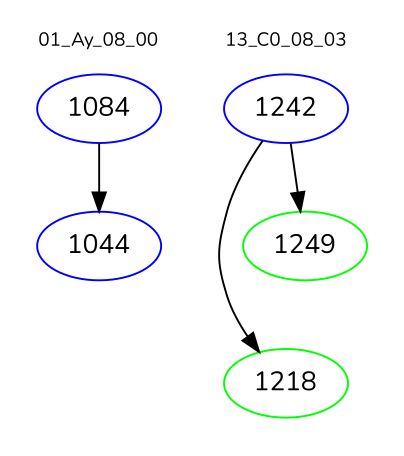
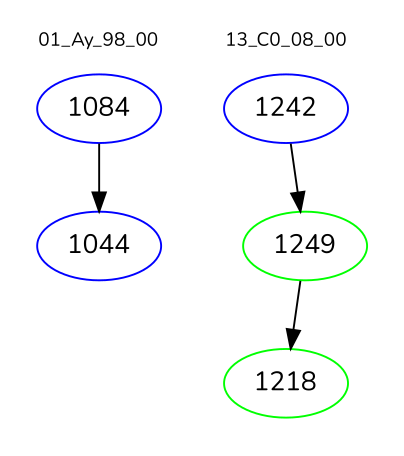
cluster "01_Ay_08_00": label "01_Ay_08_00" -> "01_Ay_98_00"
cluster "13_C0_08_03": label "13_C0_08_03" -> "13_C0_08_00"
edge "1242" -> "1218": now "1249" -> "1218"
